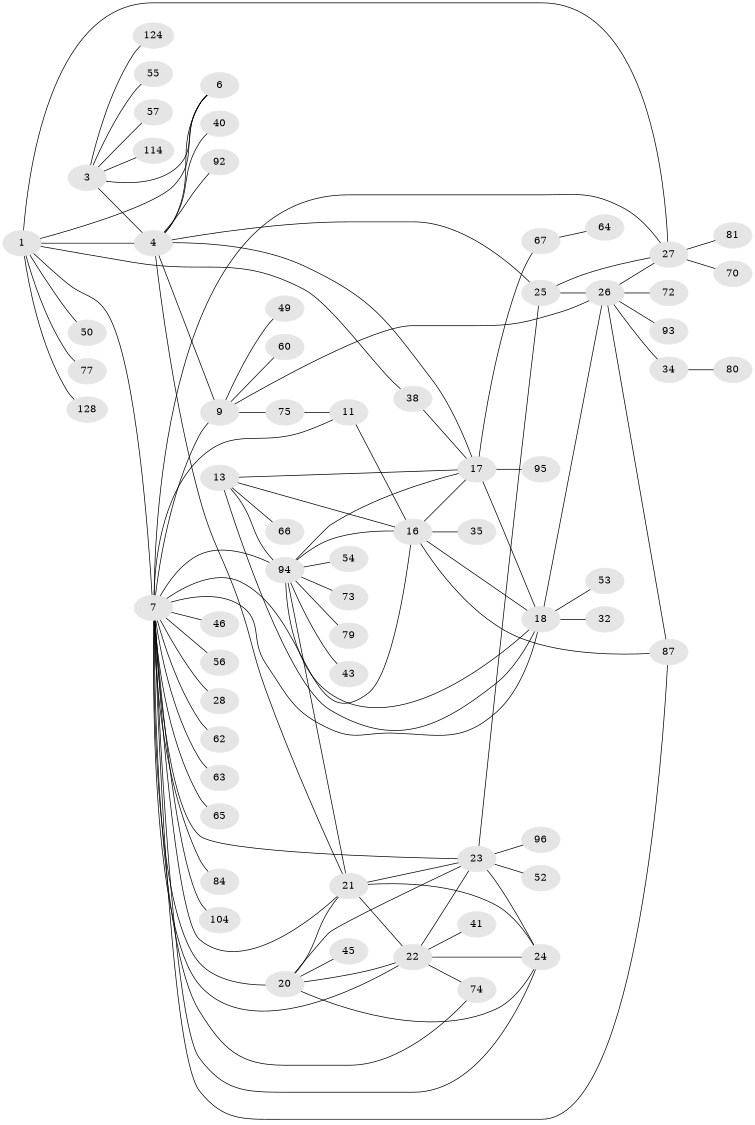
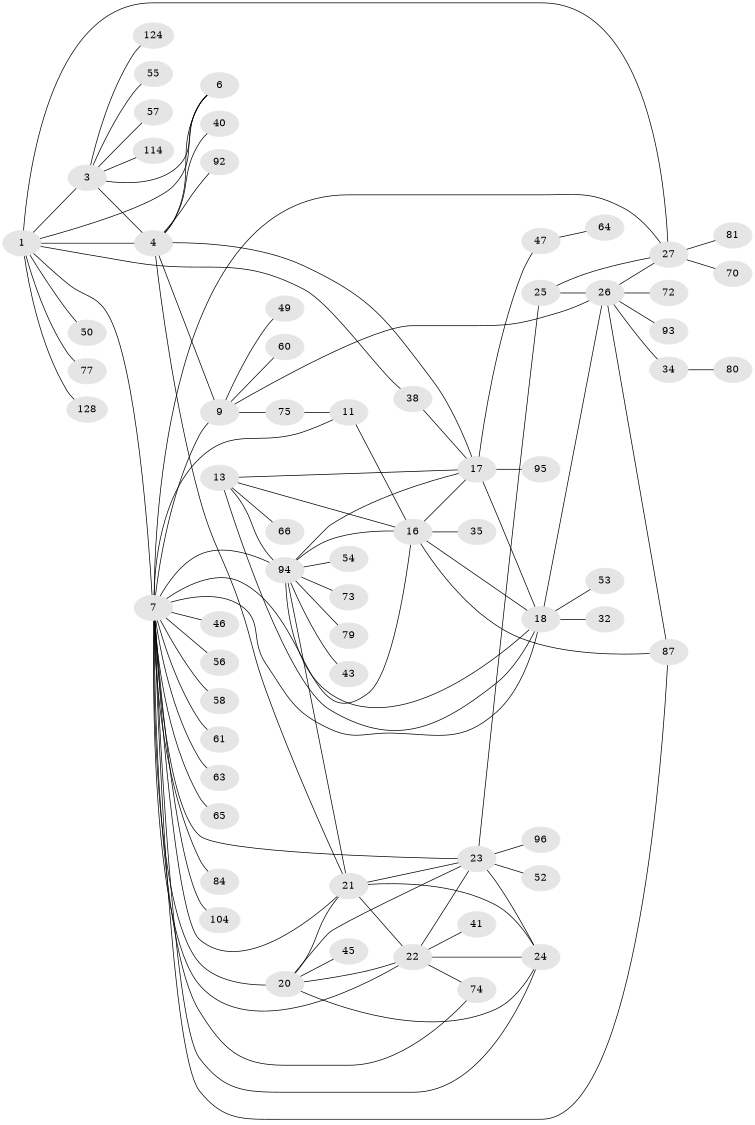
edge "3" -- "1": added
edge "4" -- "25": removed
node "67": label "67" -> "47"
node "28": label "28" -> "58"
node "62": label "62" -> "61"
